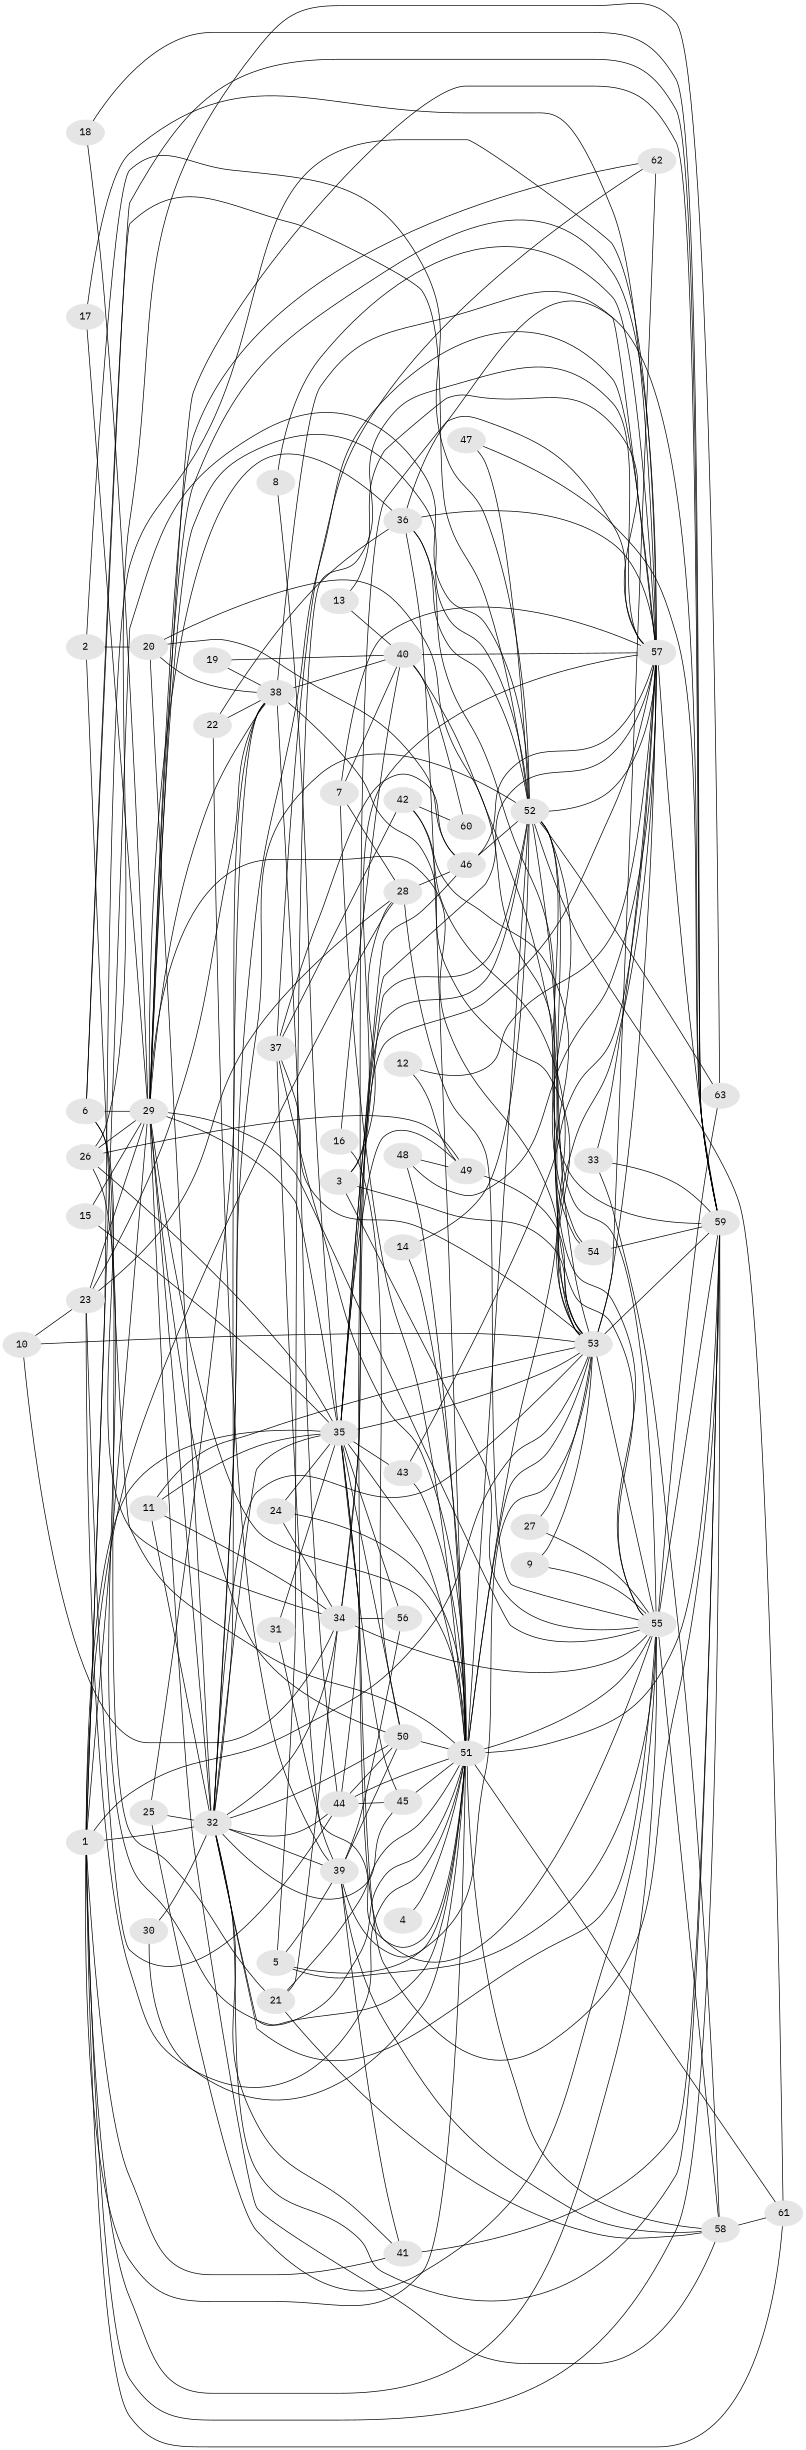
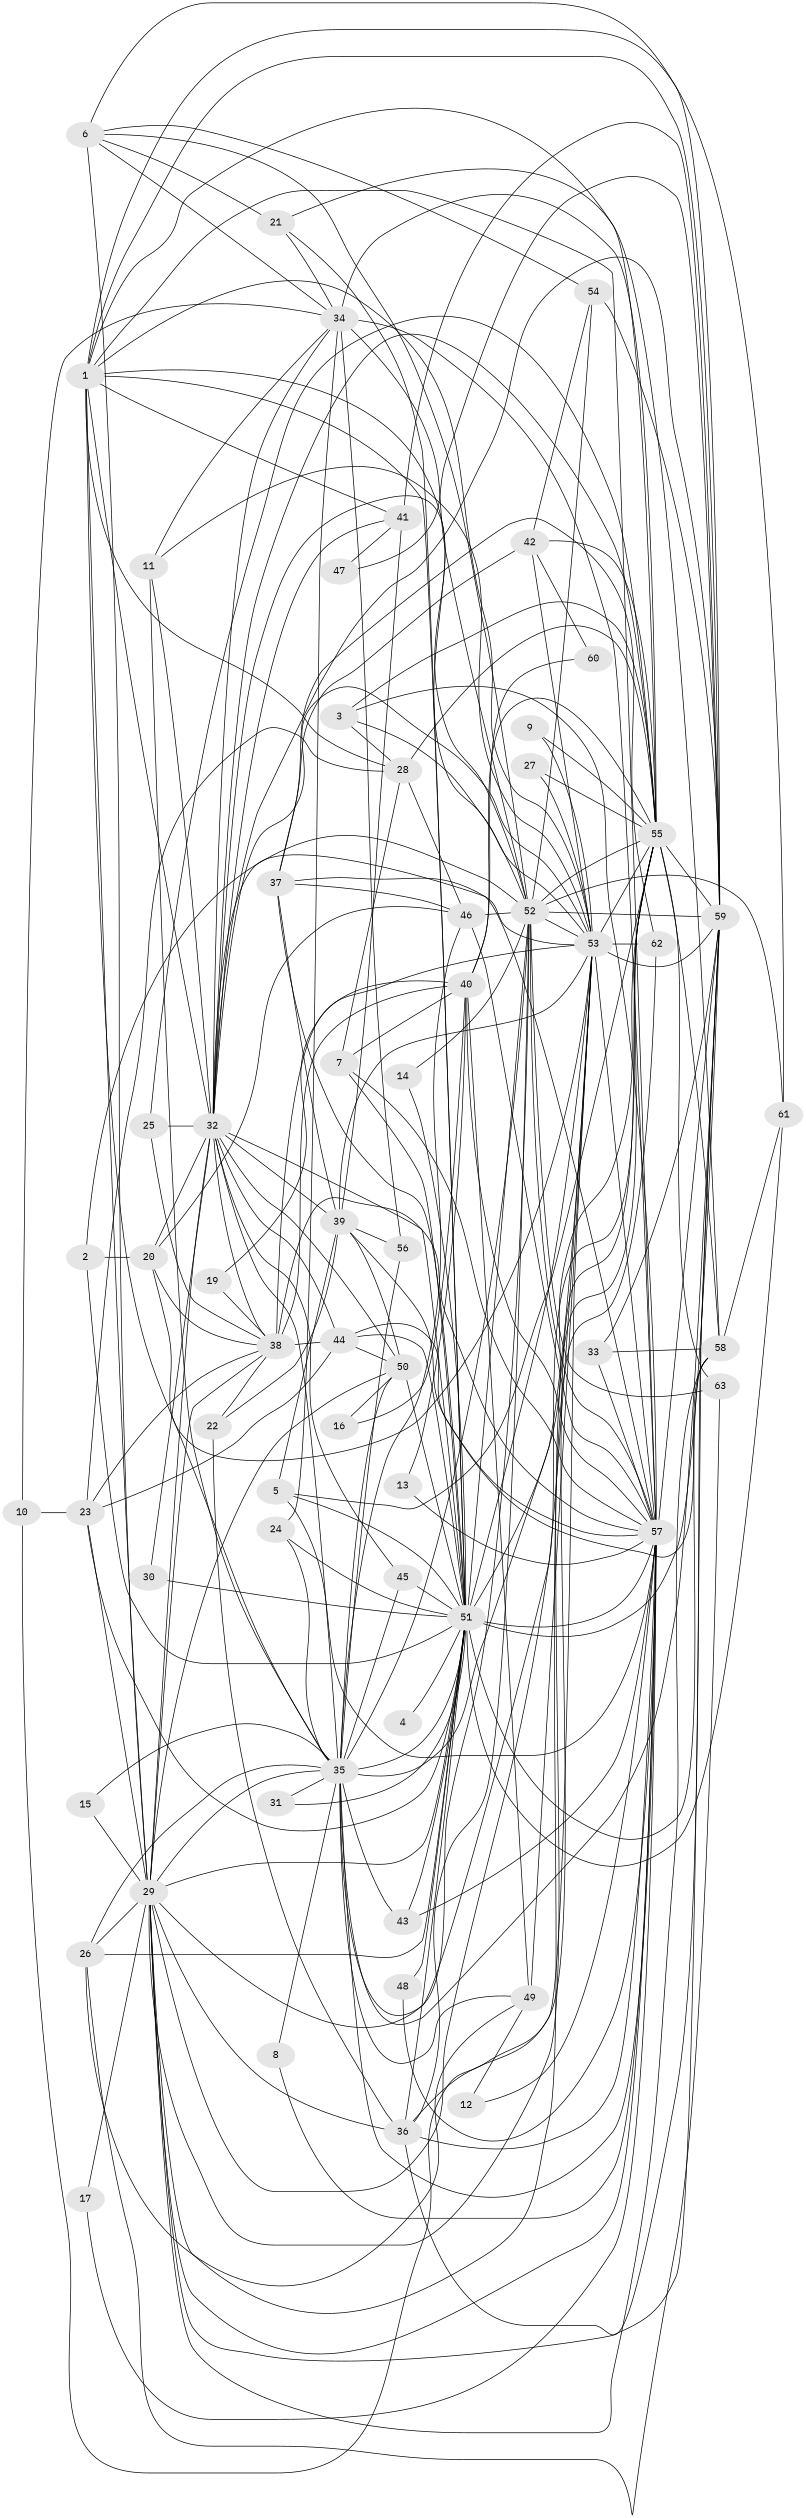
node "18": removed
edge "6" -- "54": added
edge "47" -- "52": now "47" -- "41"
edge "42" -- "55": added
edge "48" -- "49": now "40" -- "49"
edge "45" -- "44": removed
